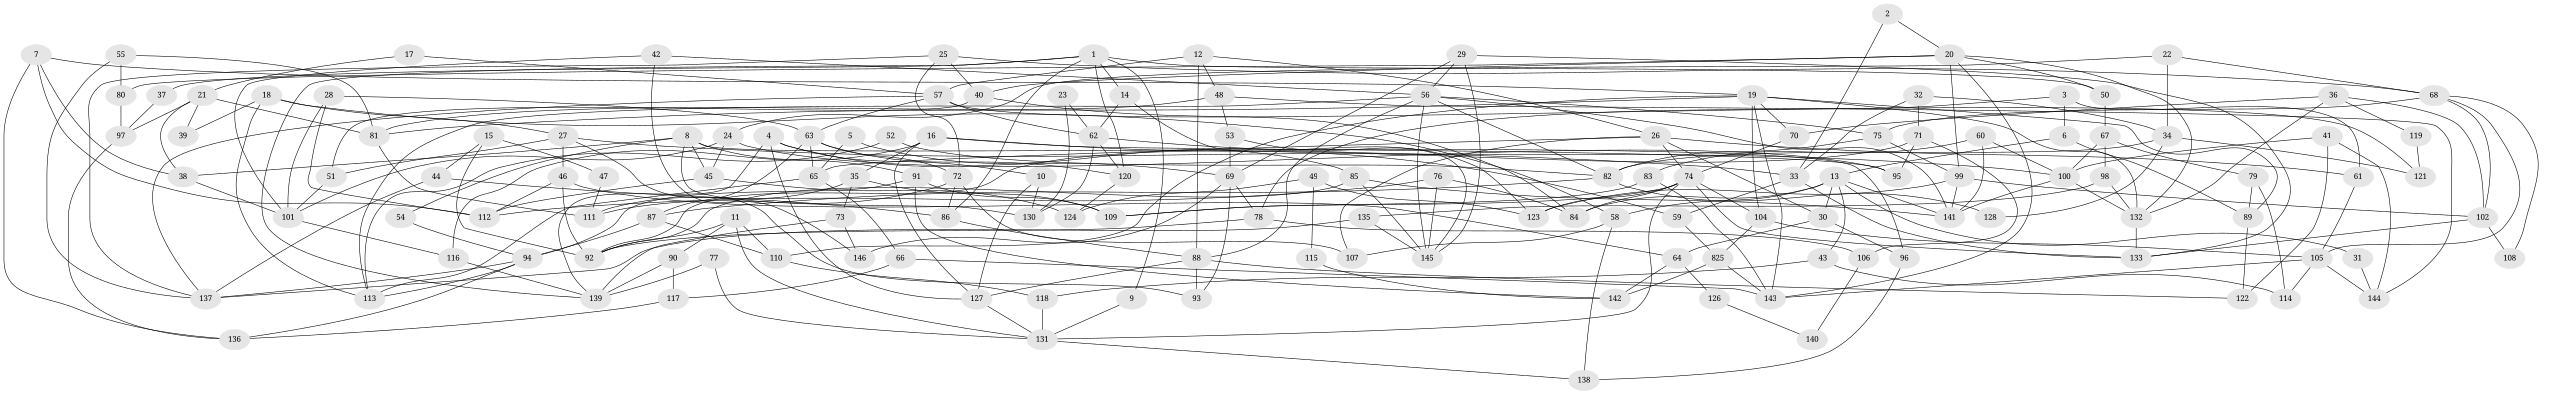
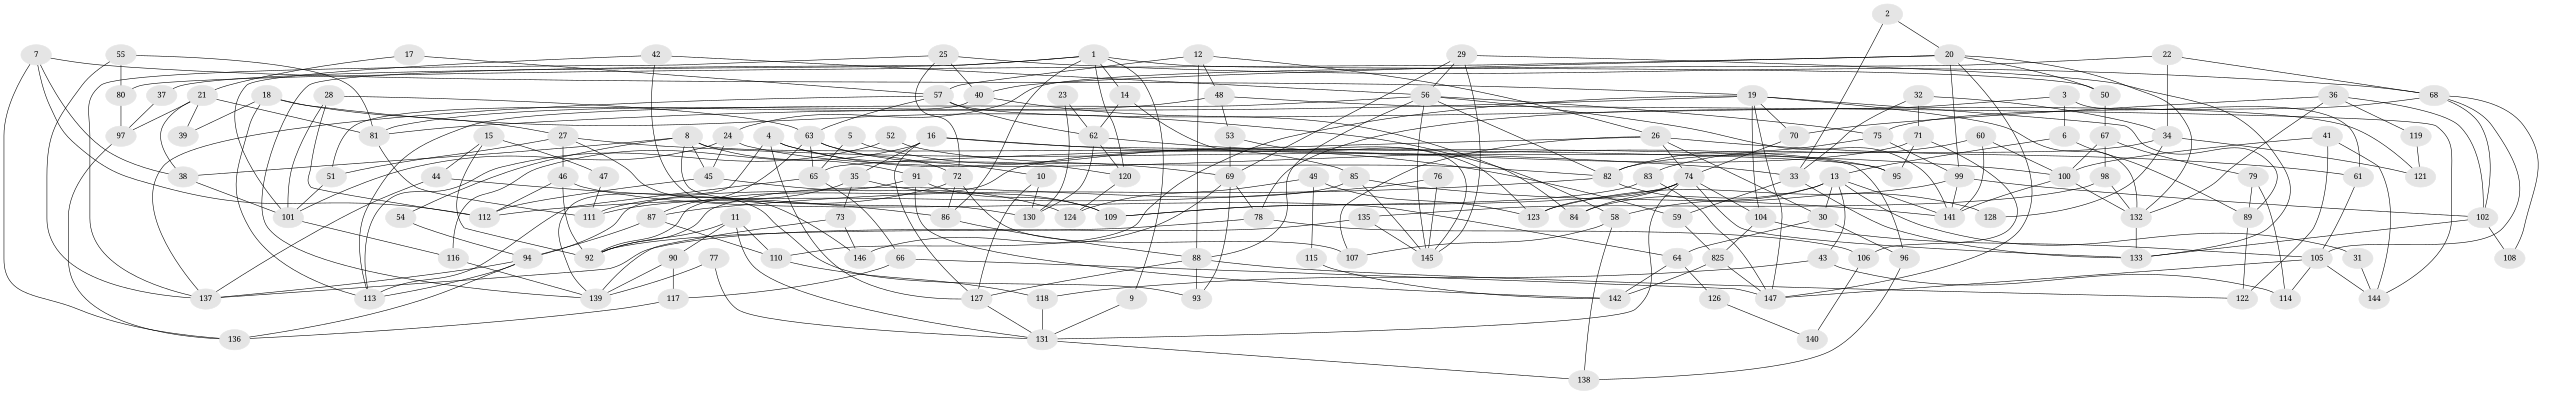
edge "76" -- "84": removed
node "143": label "143" -> "147"
